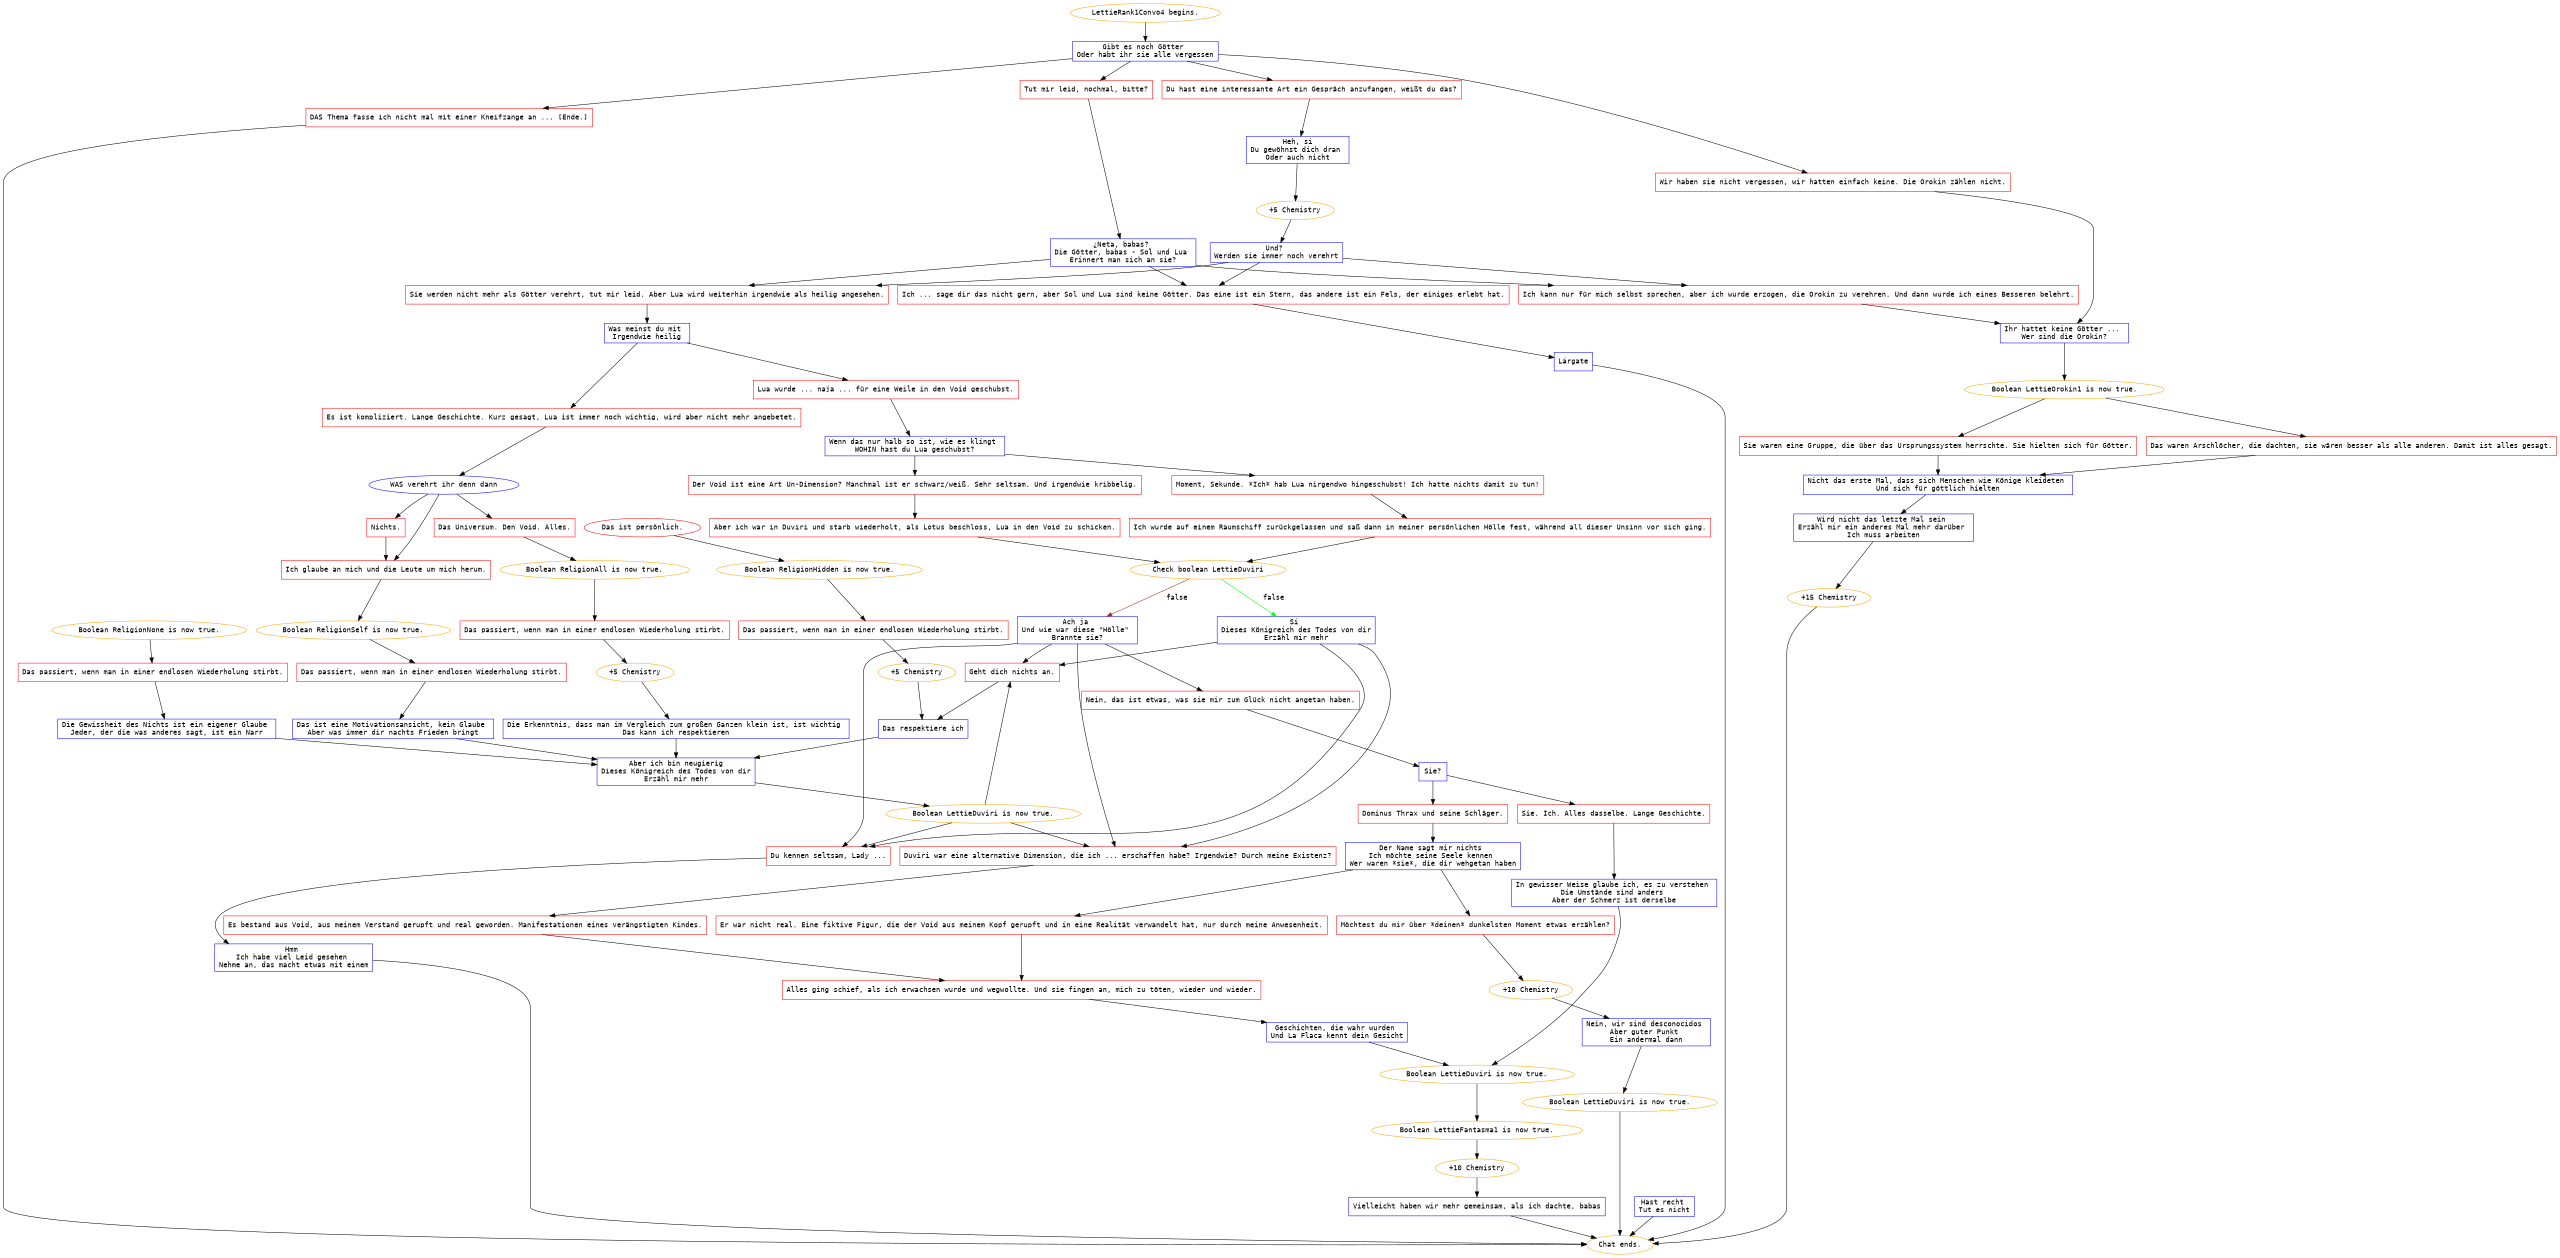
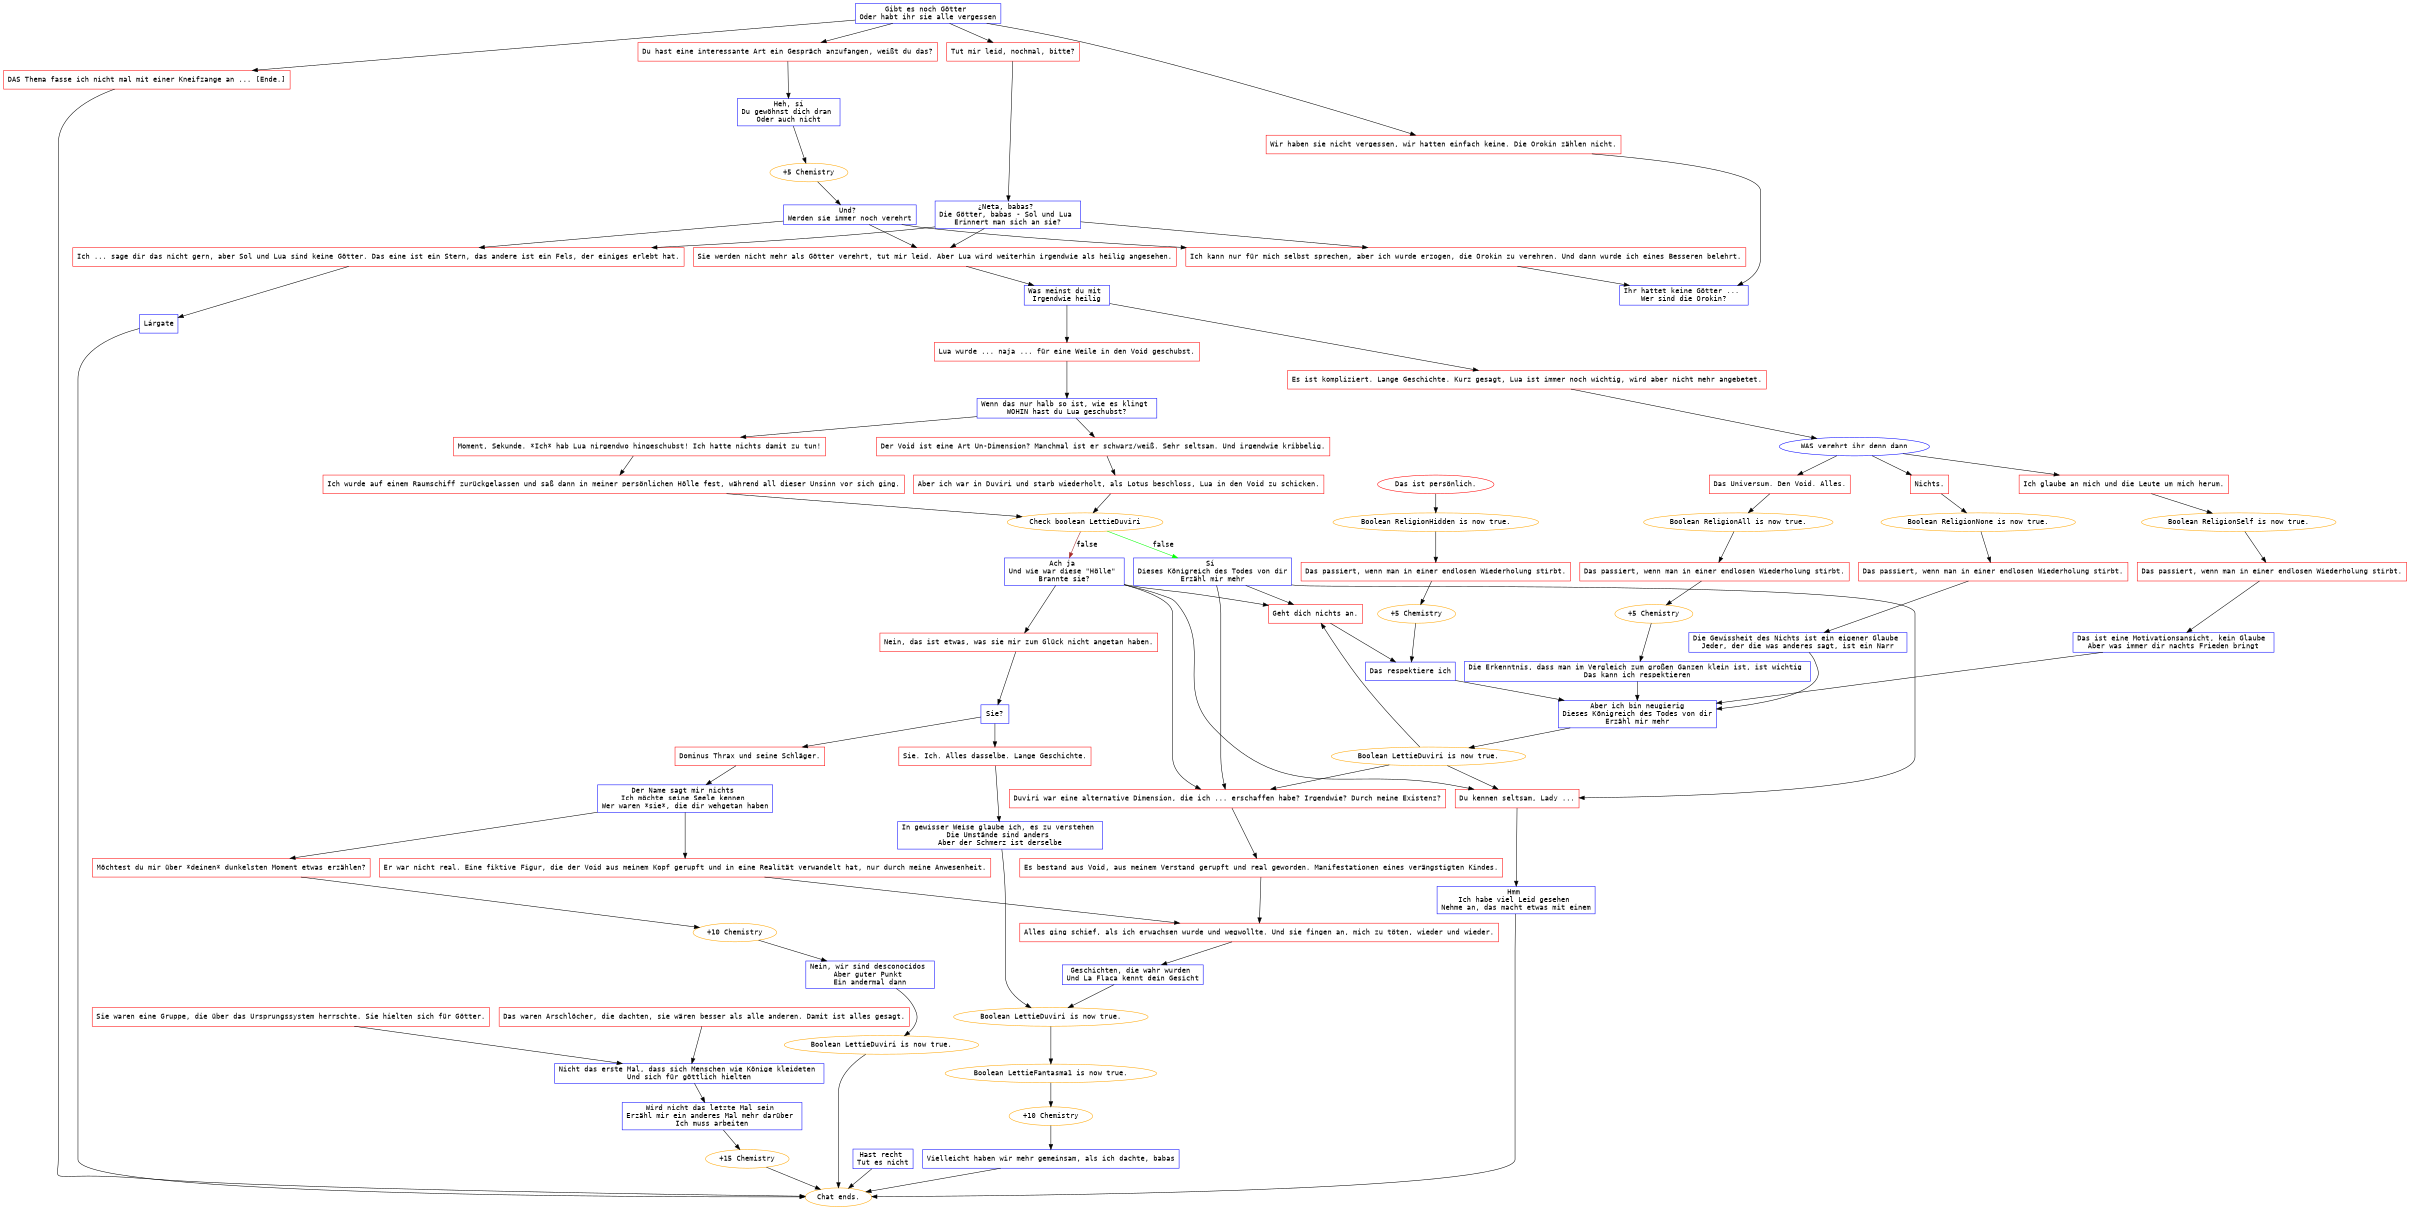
node "LettieRank1Convo4 begins.": removed
node "Boolean LettieOrokin1 is now true.": removed
edge "Nichts." -> "Ich glaube an mich und die Leute um mich herum.": now "Nichts." -> "Boolean ReligionNone is now true."
